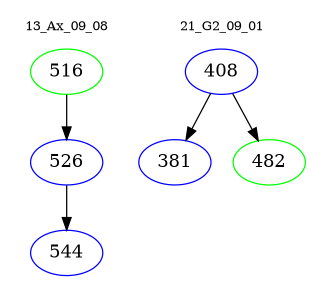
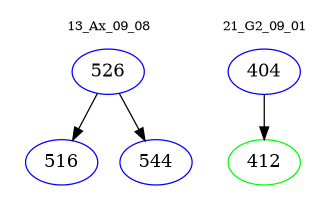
node "516": color green -> blue
node "408": label "408" -> "404"
edge "516" -> "526": reversed
node "381": removed
node "482": label "482" -> "412"
